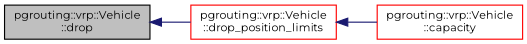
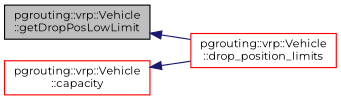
node "pgrouting::vrp::Vehicle ::drop": label "pgrouting::vrp::Vehicle ::drop" -> "pgrouting::vrp::Vehicle ::getDropPosLowLimit"
edge "pgrouting::vrp::Vehicle ::capacity" -> "pgrouting::vrp::Vehicle ::drop_position_limits": reversed
